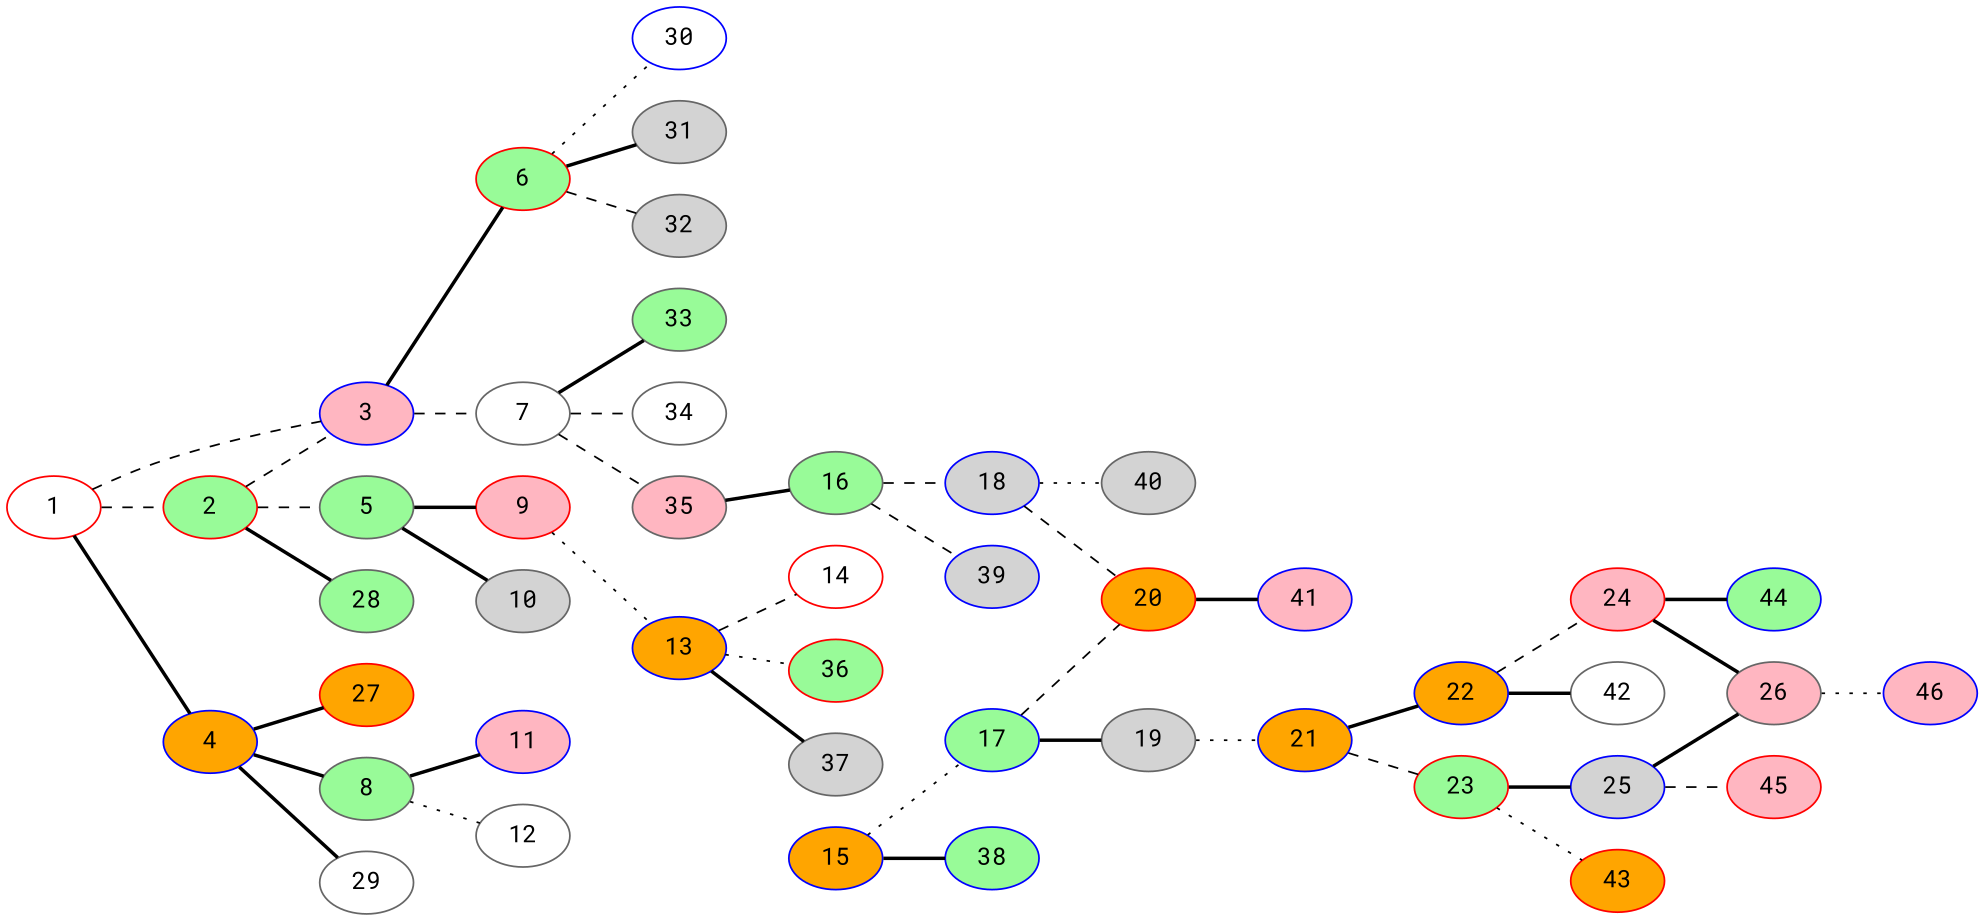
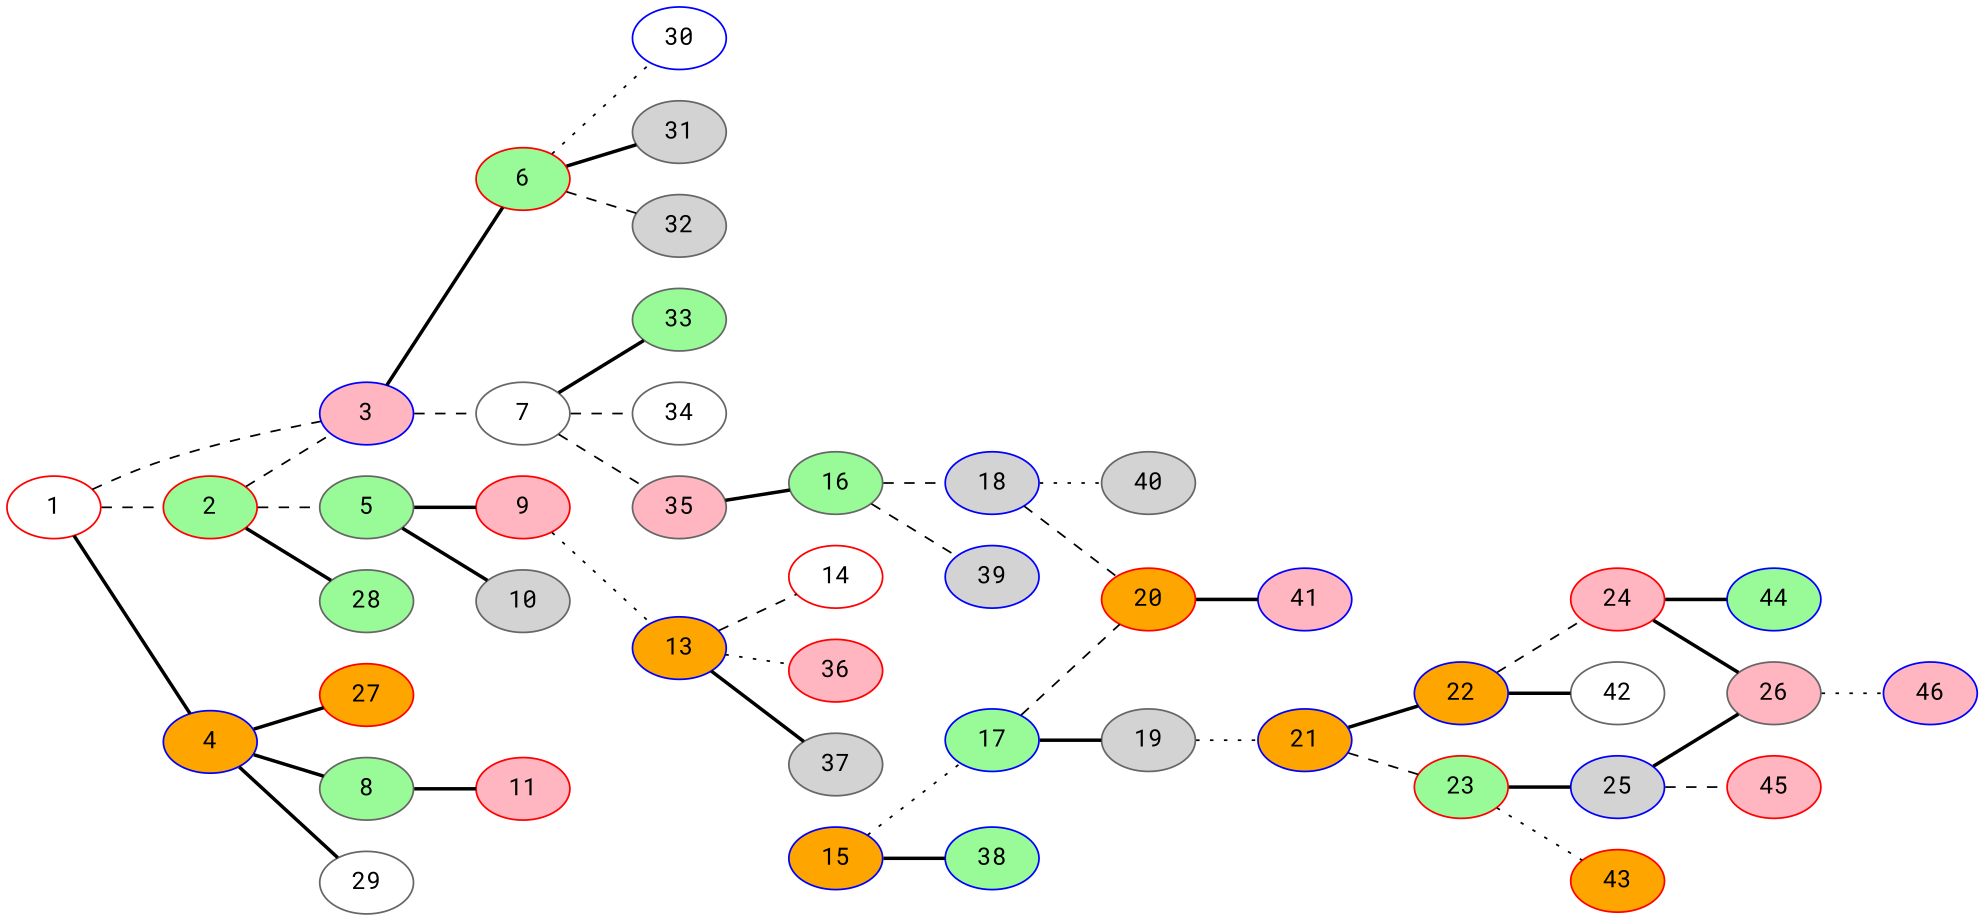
node "36": fillcolor palegreen -> lightpink
node "11": color blue -> red
node "12": removed
